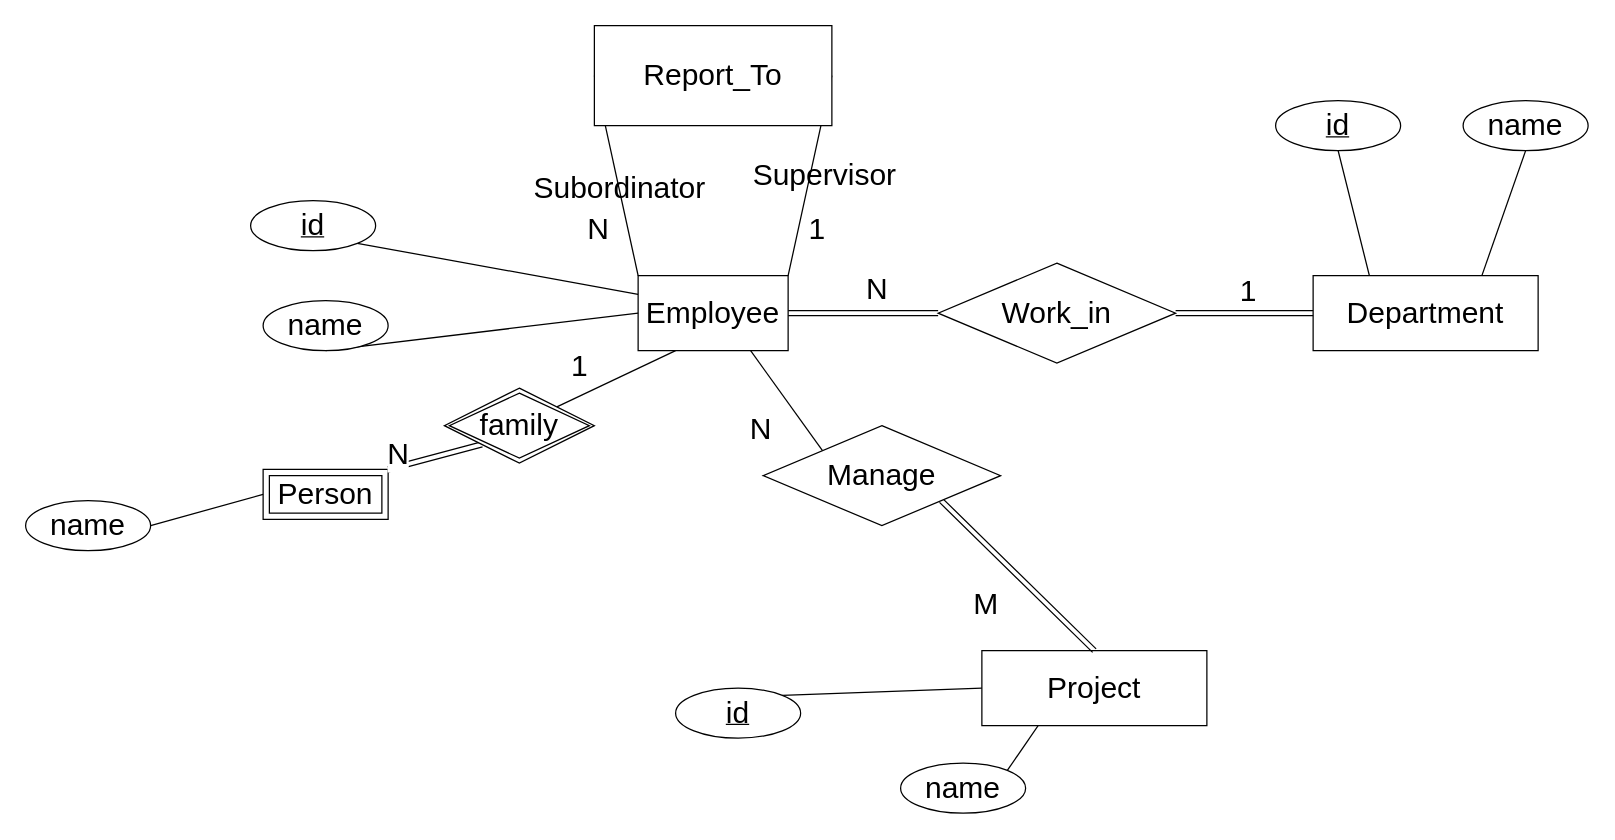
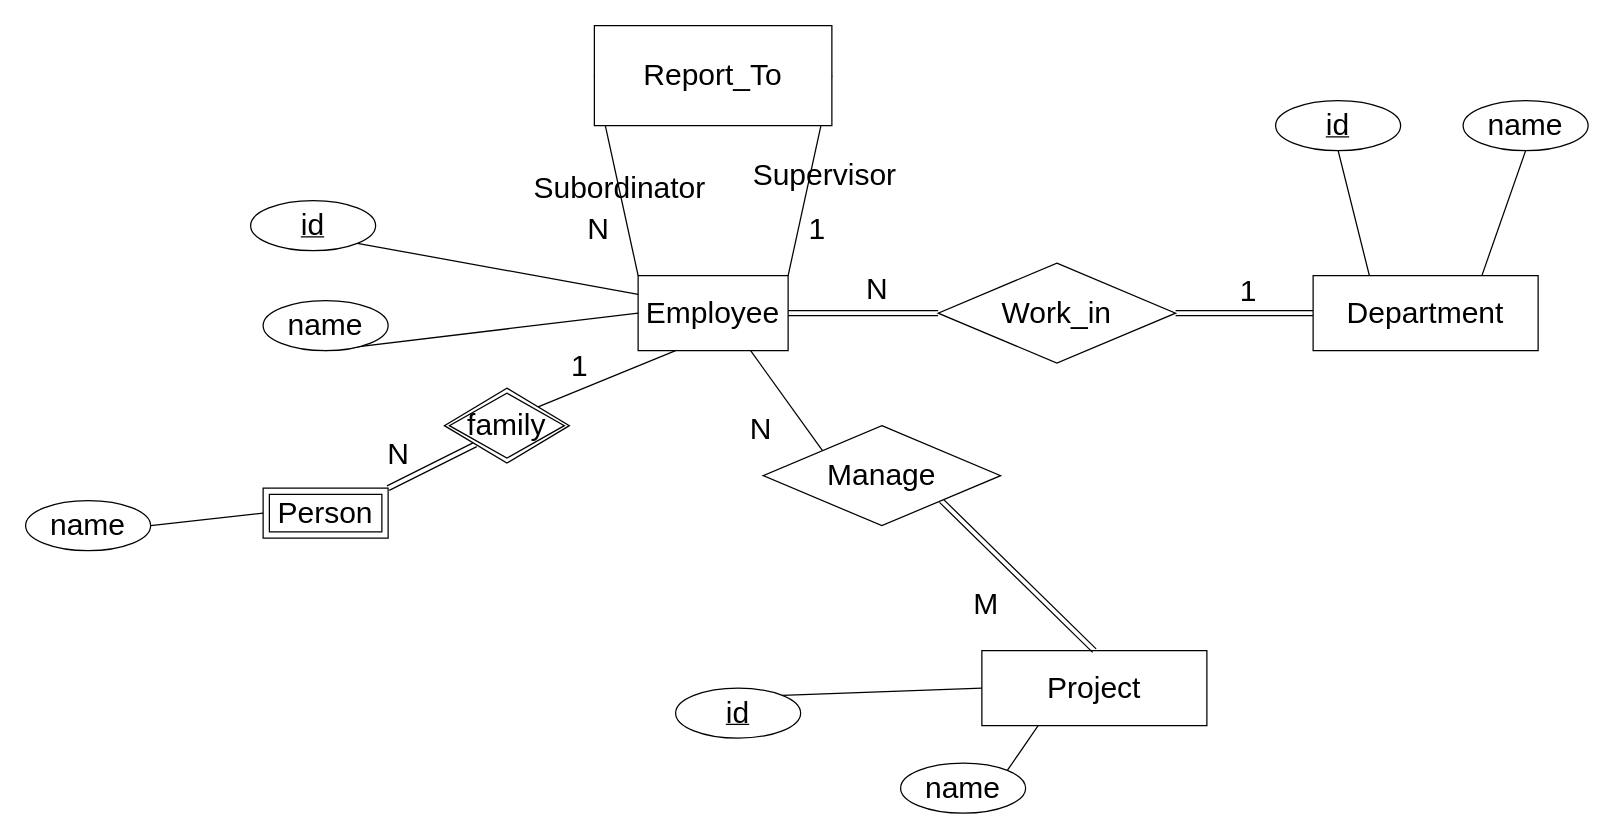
node "family": size 150x75 -> 125x75
node "Person": moved (326, 494) -> (326, 513)
